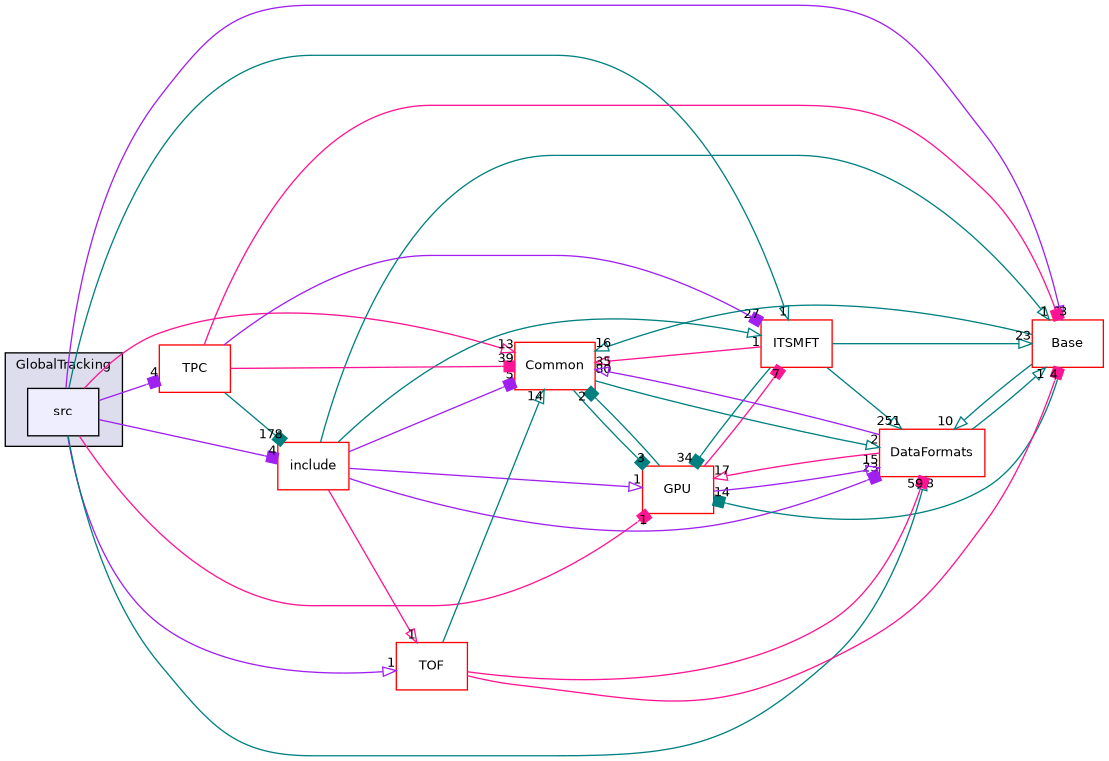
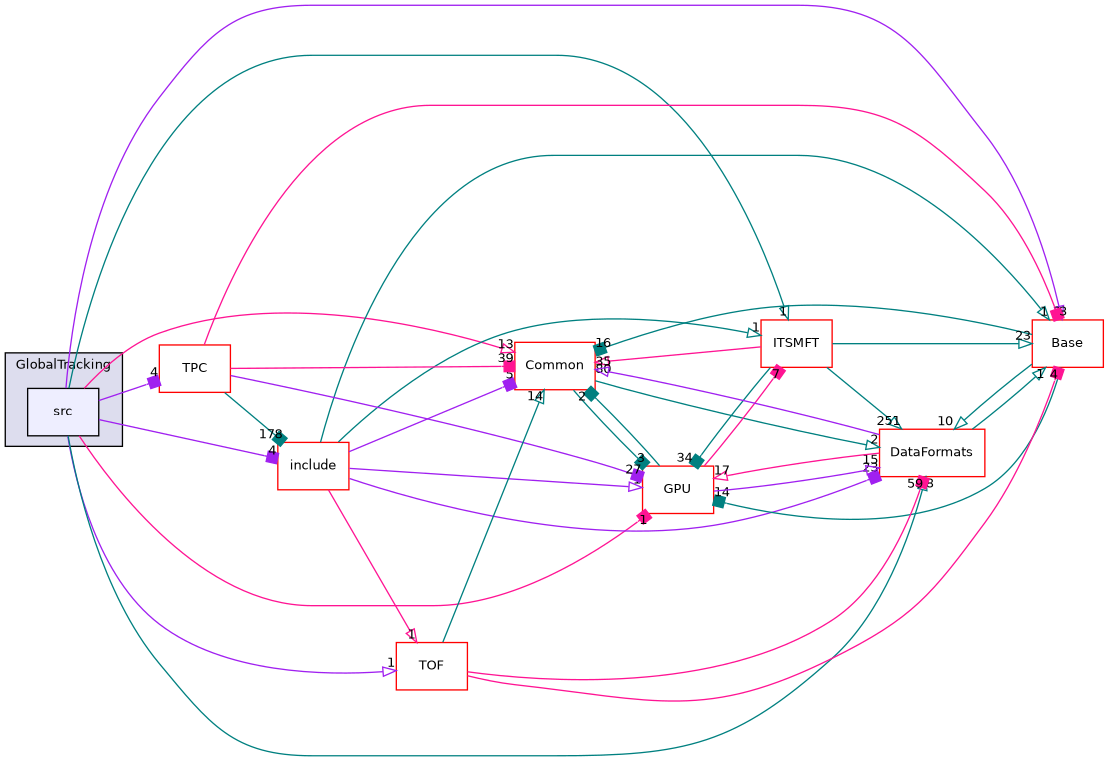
edge "TPC" -> "ITSMFT": now "TPC" -> "GPU"
edge "Base" -> "Common": arrowhead onormal -> box
